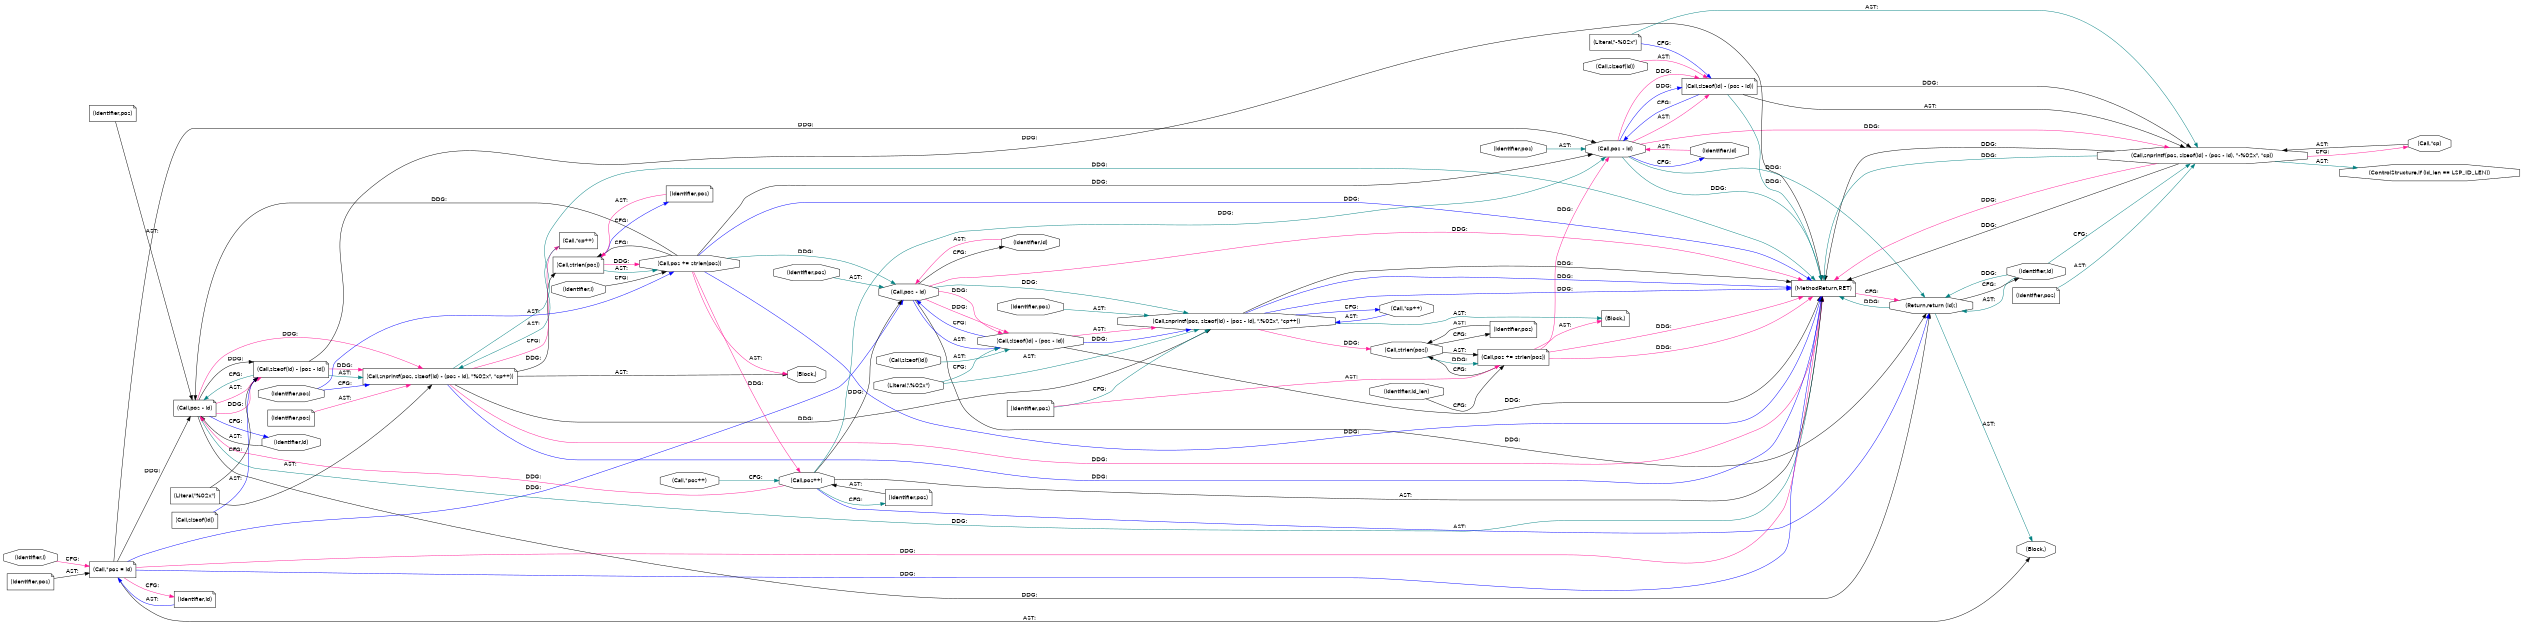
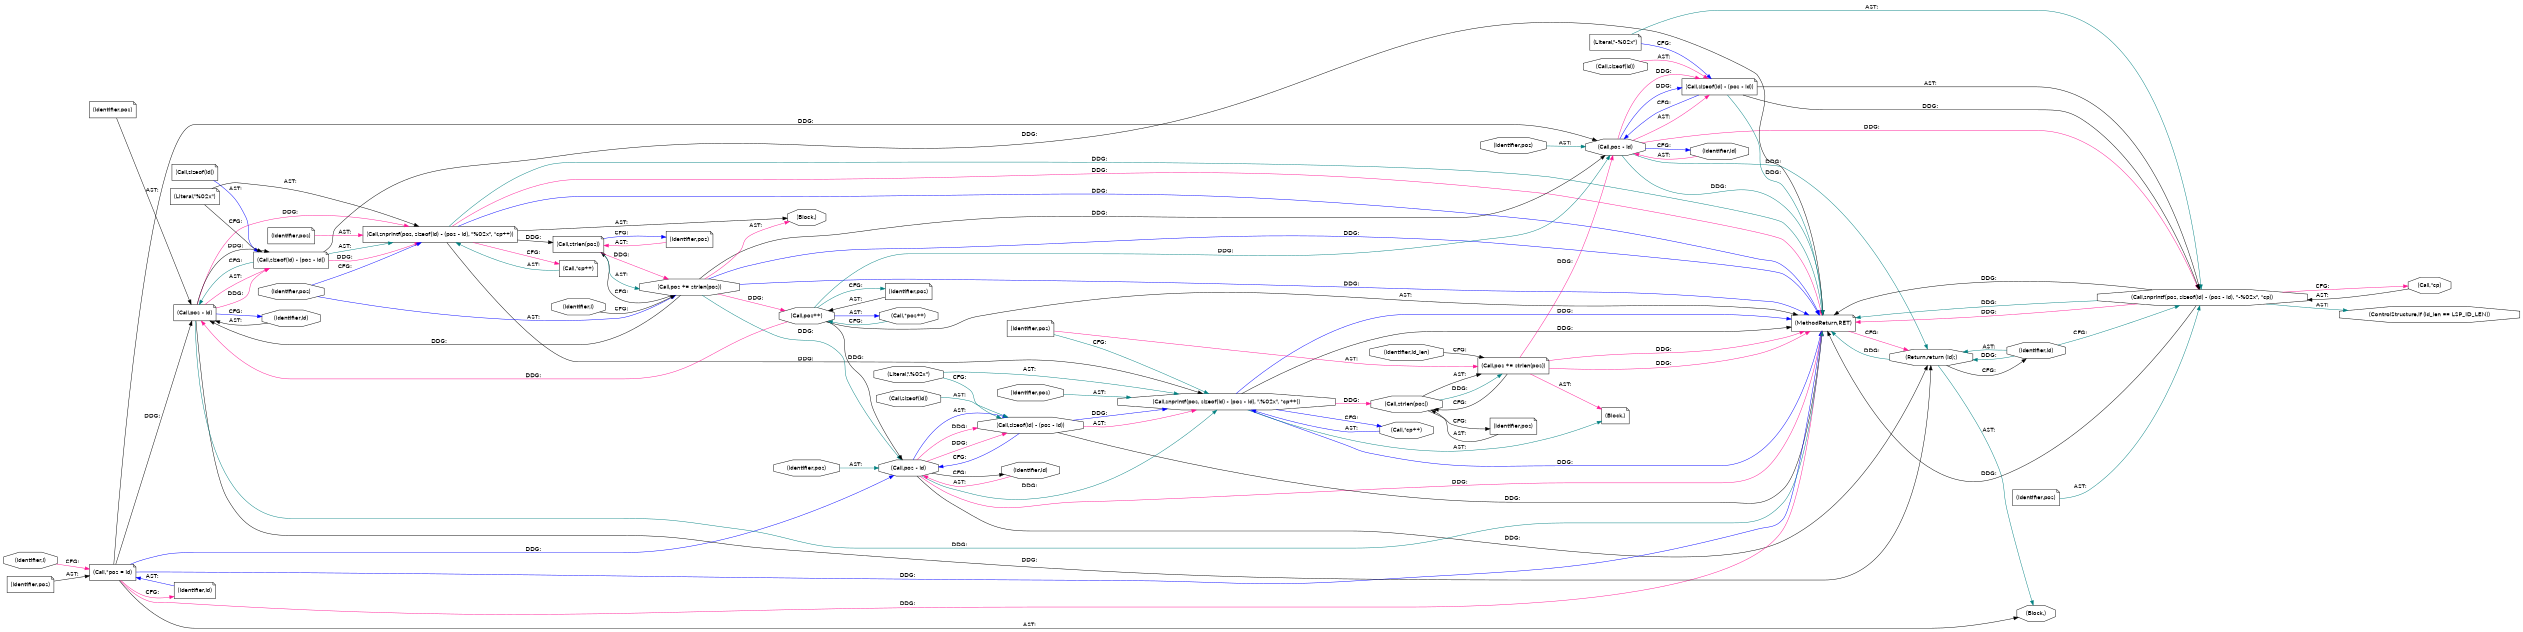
edge "(Call,pos++)" -> "(Return,return (id);)": now "(Call,pos++)" -> "(Call,*pos++)"
